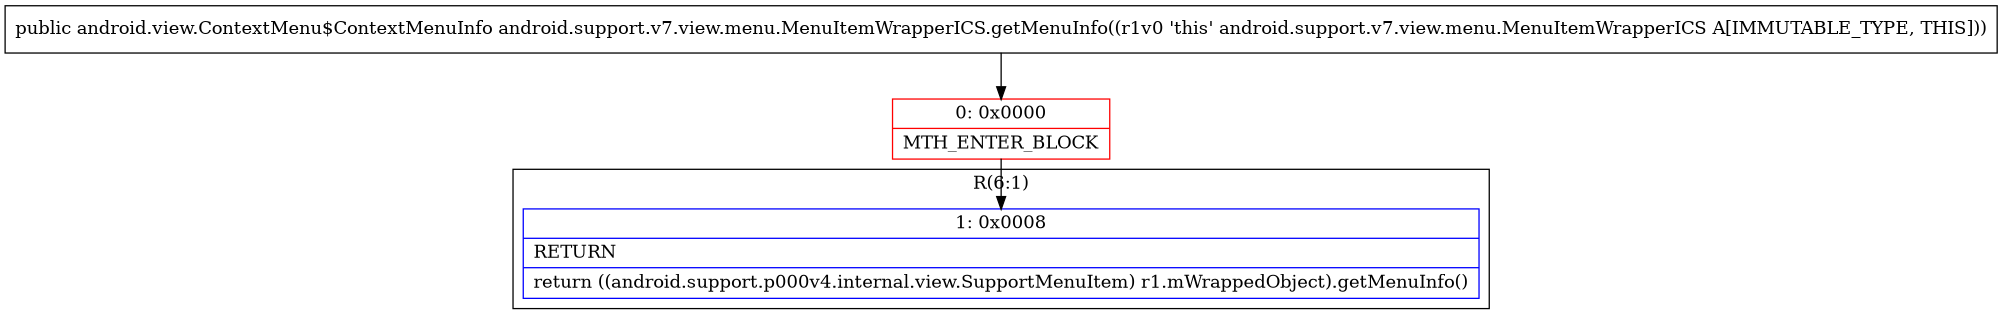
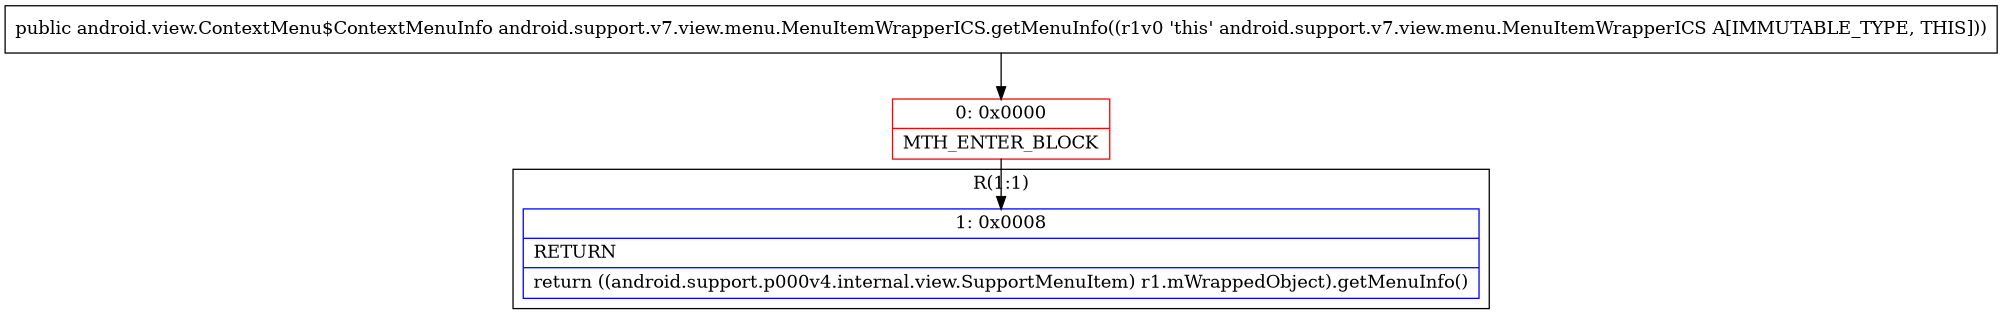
cluster "R(6:1)": label "R(6:1)" -> "R(1:1)"
